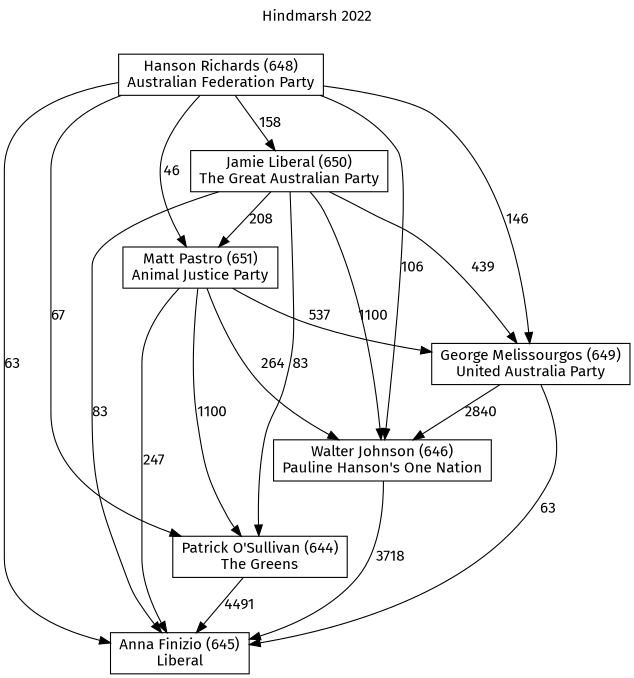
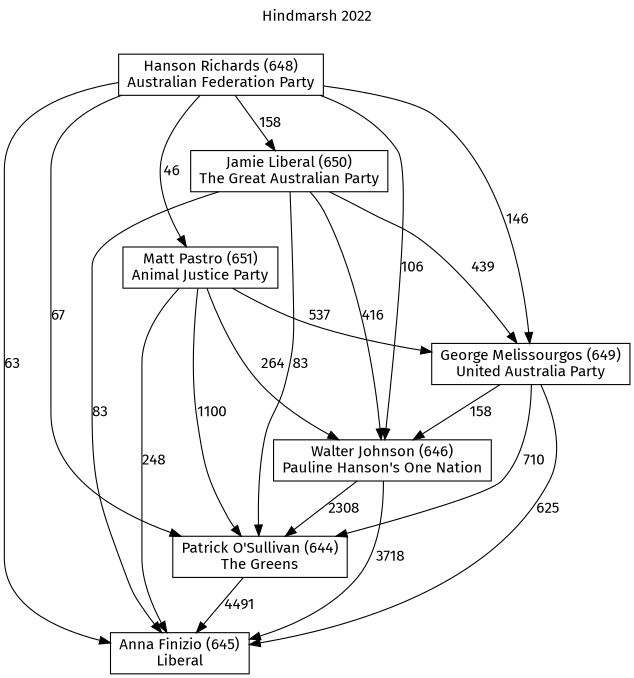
edge "Jamie Liberal (650) The Great Australian Party" -> "Matt Pastro (651) Animal Justice Party": removed, label "208"
edge "Jamie Liberal (650) The Great Australian Party" -> "Walter Johnson (646) Pauline Hanson's One Nation": label "1100" -> "416"
edge "George Melissourgos (649) United Australia Party" -> "Walter Johnson (646) Pauline Hanson's One Nation": label "2840" -> "158"
edge "Matt Pastro (651) Animal Justice Party" -> "Anna Finizio (645) Liberal": label "247" -> "248"
edge "George Melissourgos (649) United Australia Party" -> "Patrick O'Sullivan (644) The Greens": added, label "710"
edge "Walter Johnson (646) Pauline Hanson's One Nation" -> "Patrick O'Sullivan (644) The Greens": added, label "2308"
edge "George Melissourgos (649) United Australia Party" -> "Anna Finizio (645) Liberal": label "63" -> "625"
